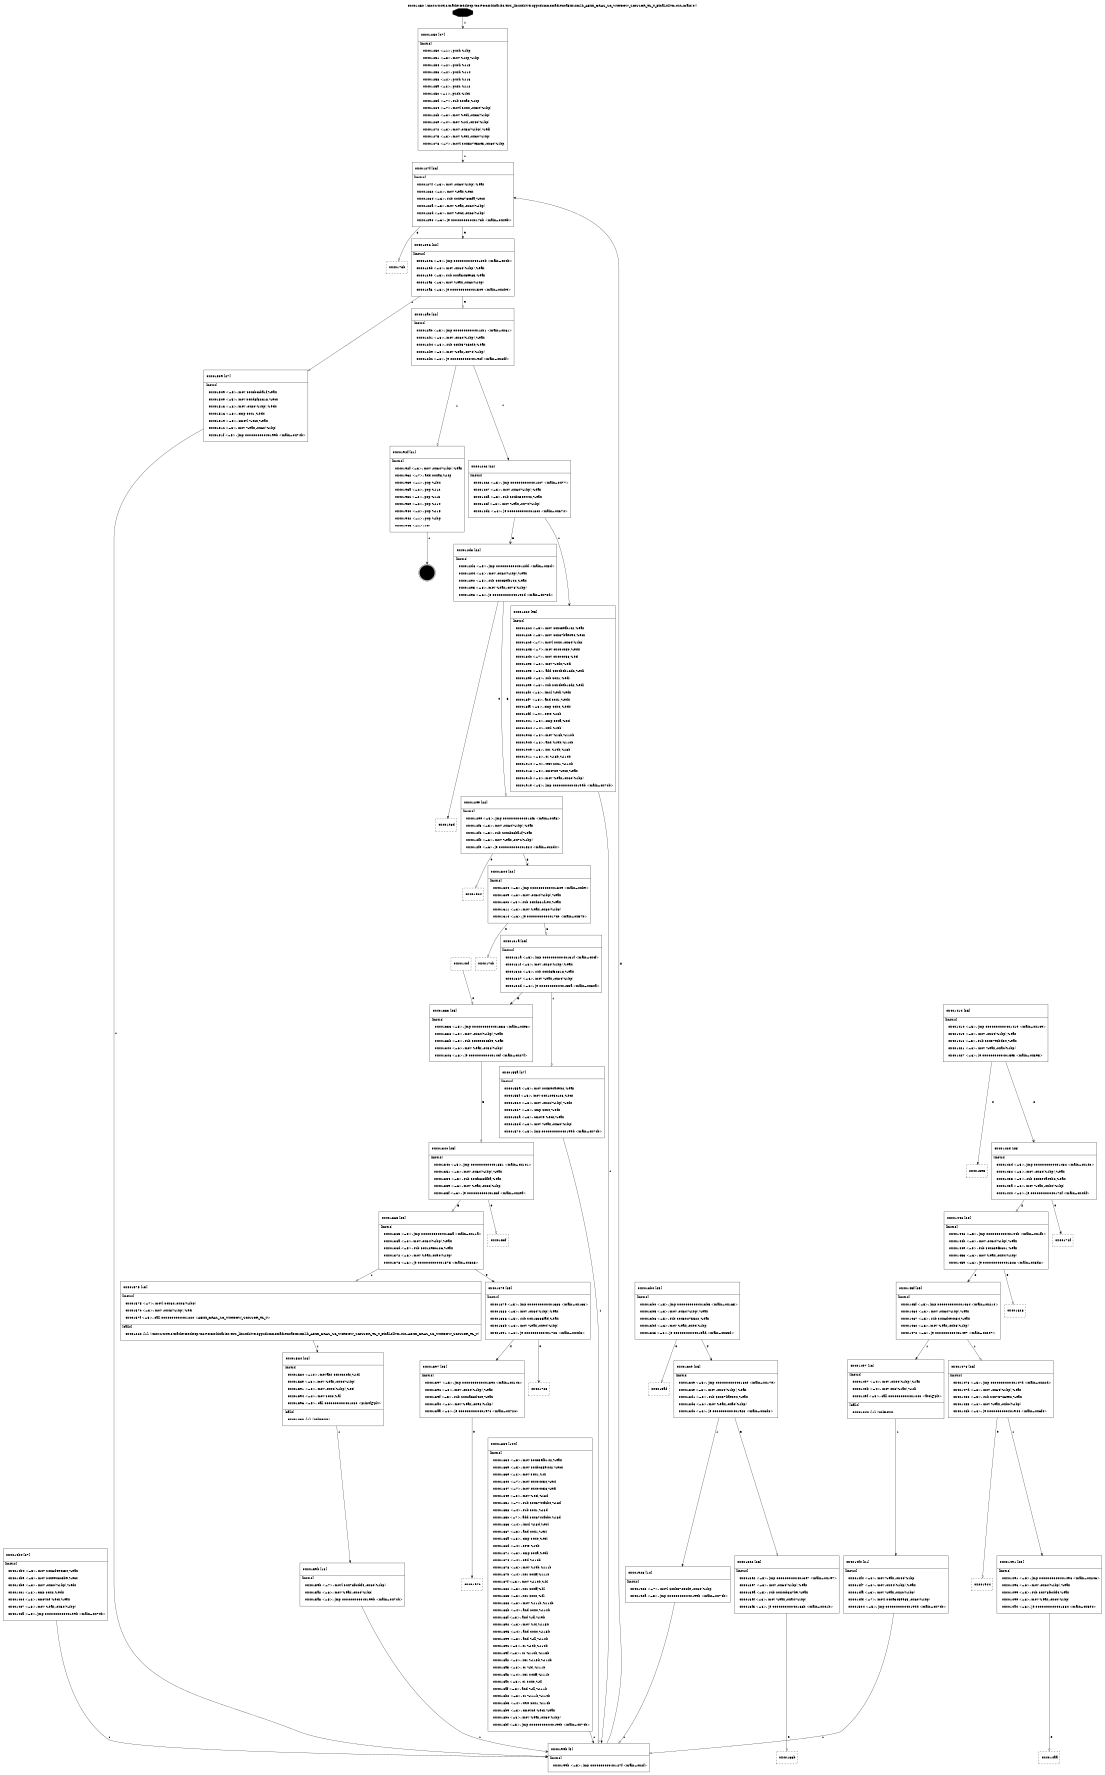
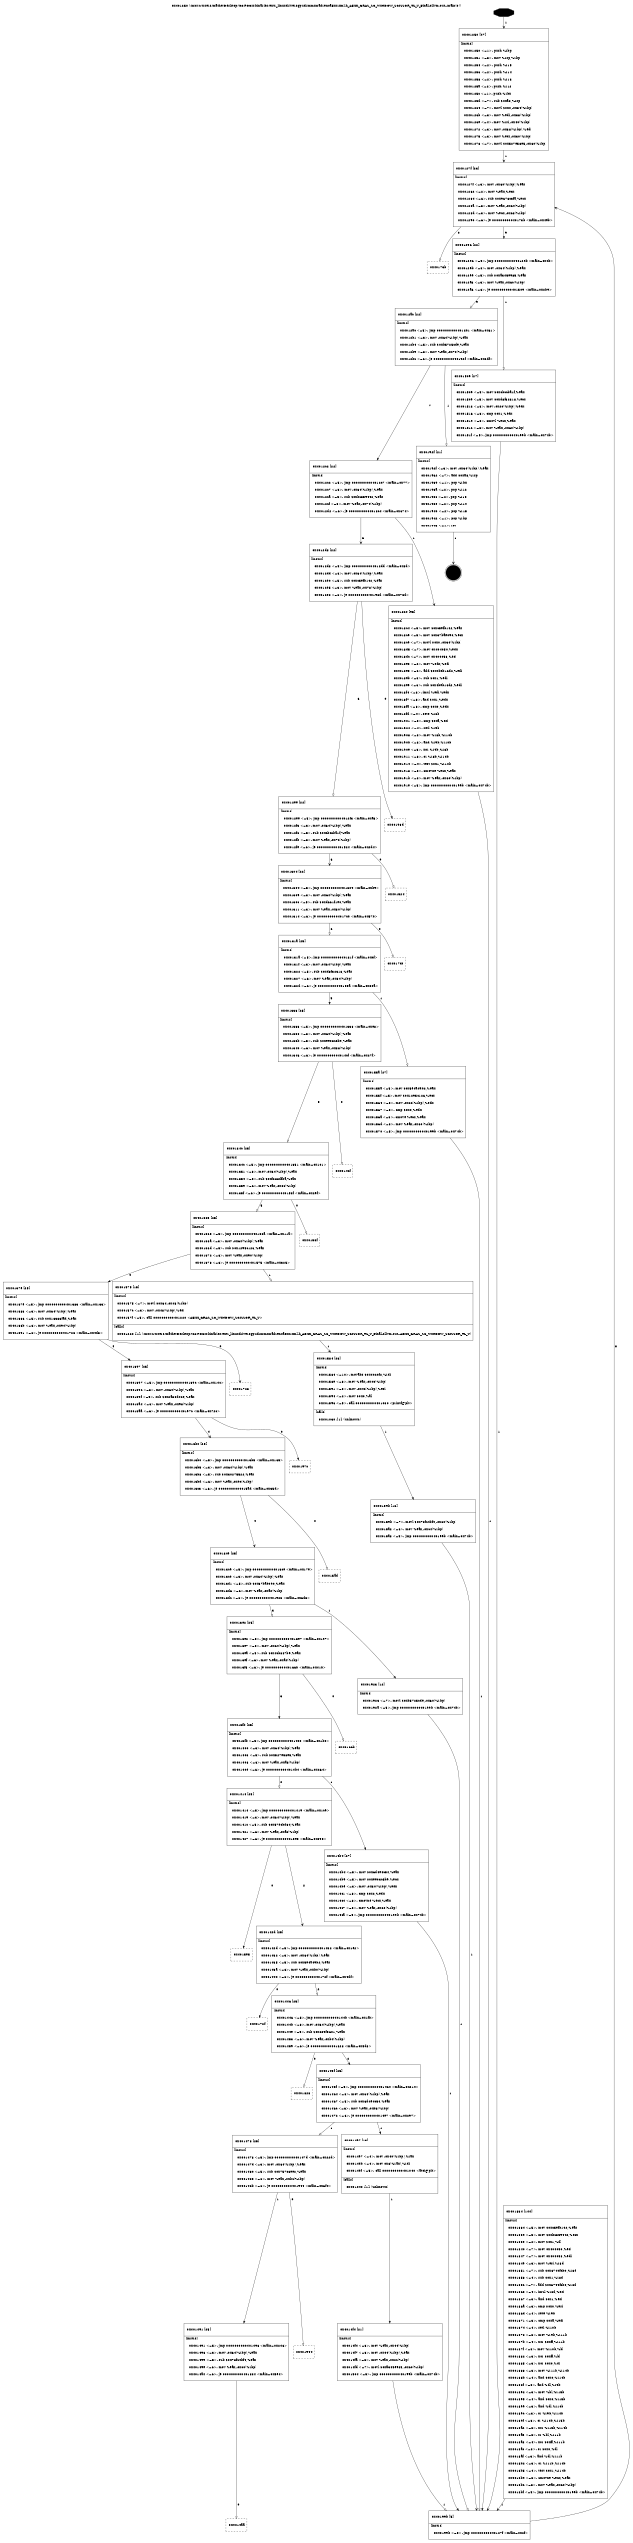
edge "0x4014cf" -> "0x401333 [25]": reversed
edge "0x401397 [25]" -> "0x4013b0 [25]": added, label "4"
node "0x4013fb [25]": added
